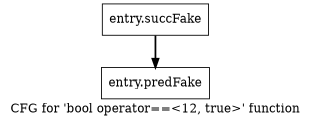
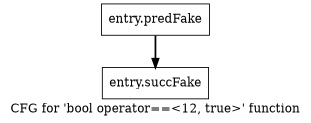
edge "entry.succFake" -> "entry.predFake": reversed
